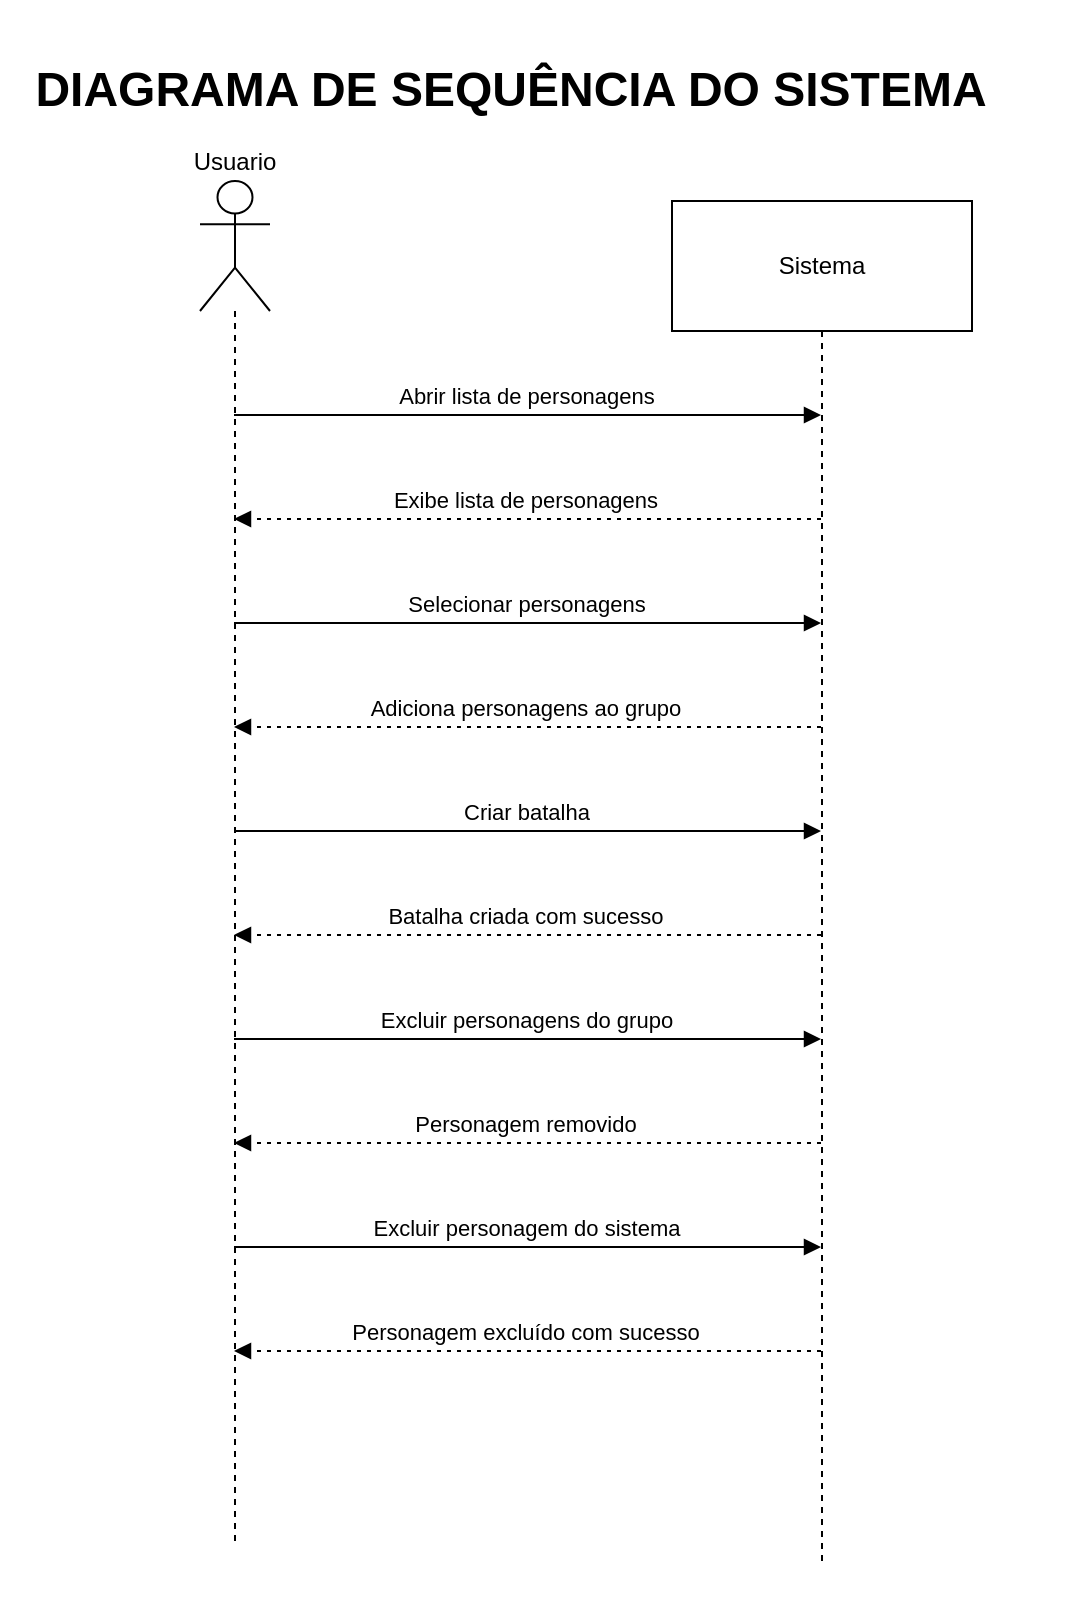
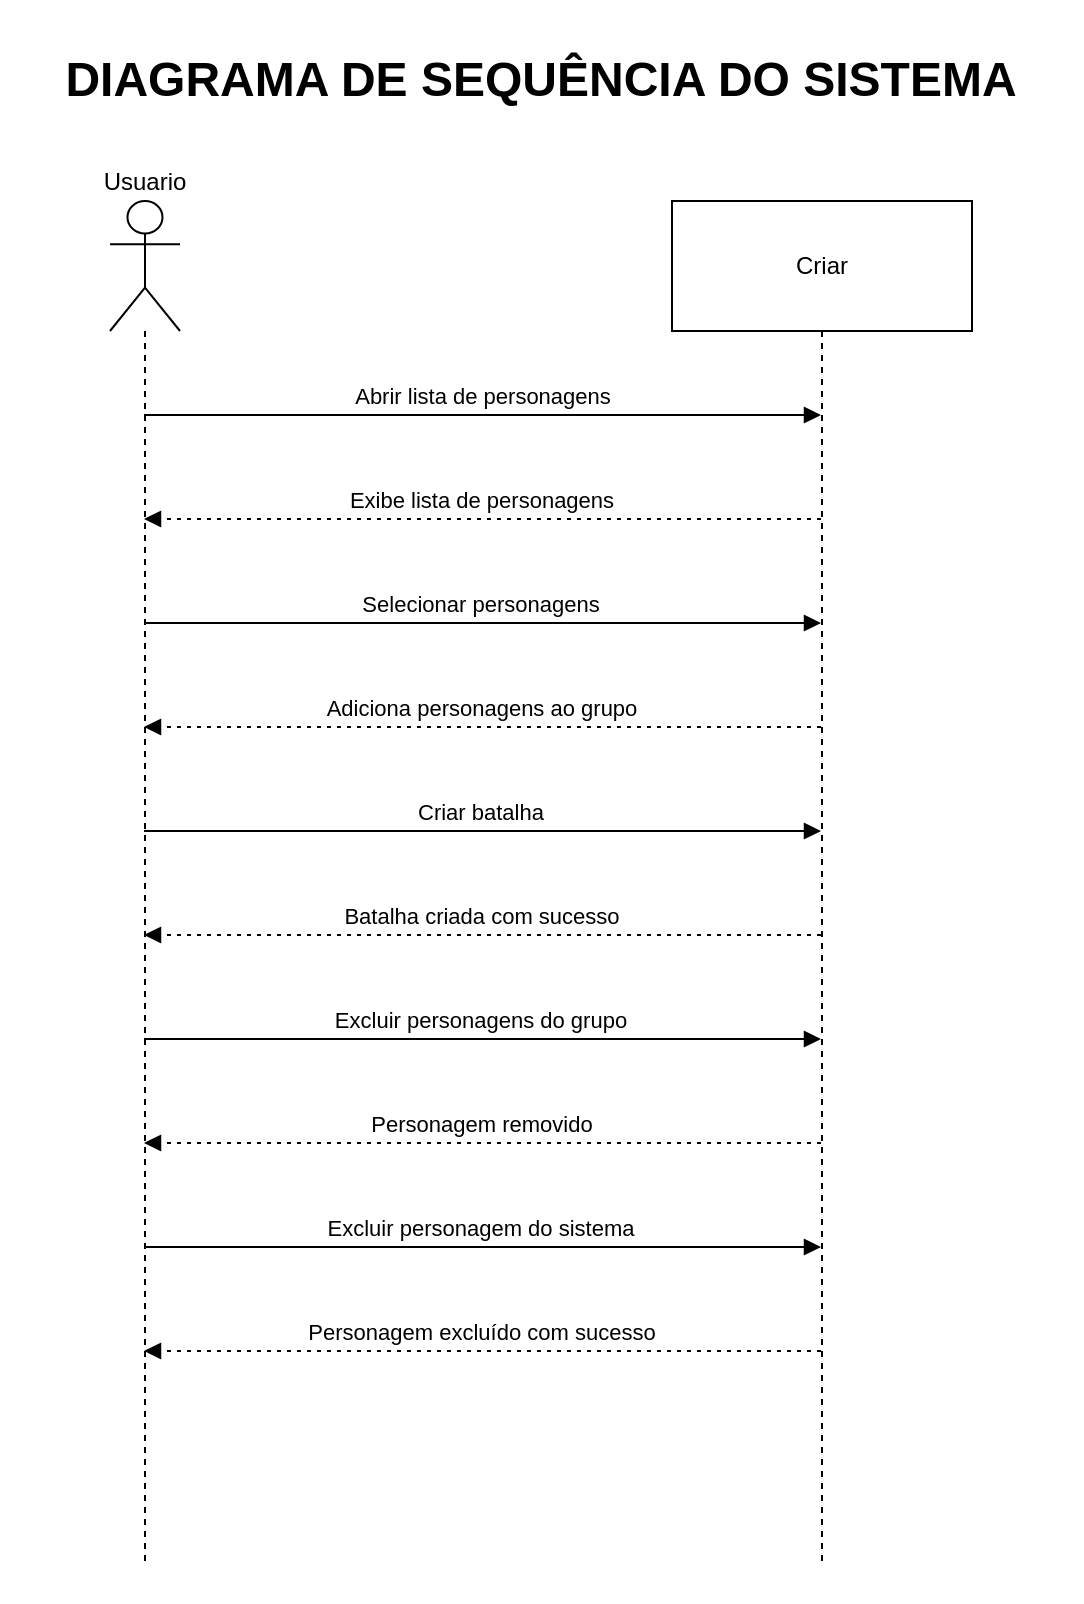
node "DIAGRAMA DE SEQUÊNCIA DO SISTEMA": moved (511, 91) -> (541, 81)
node "Sistema": label "Sistema" -> "Criar"
node "Usuario": moved (235, 861) -> (145, 881)
